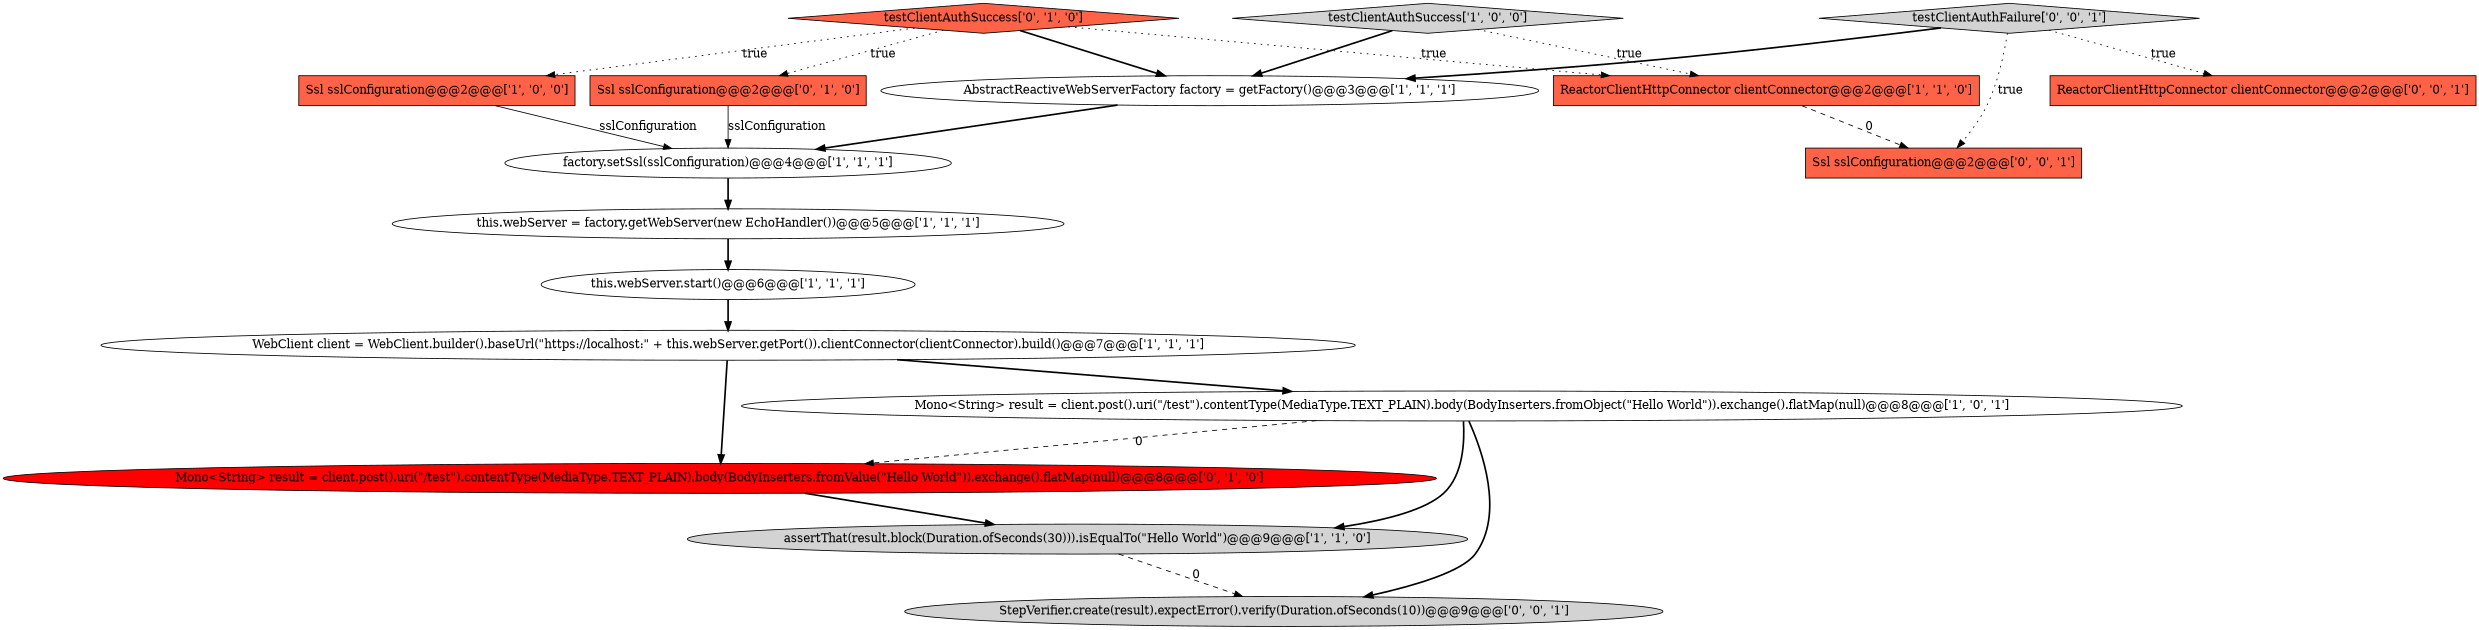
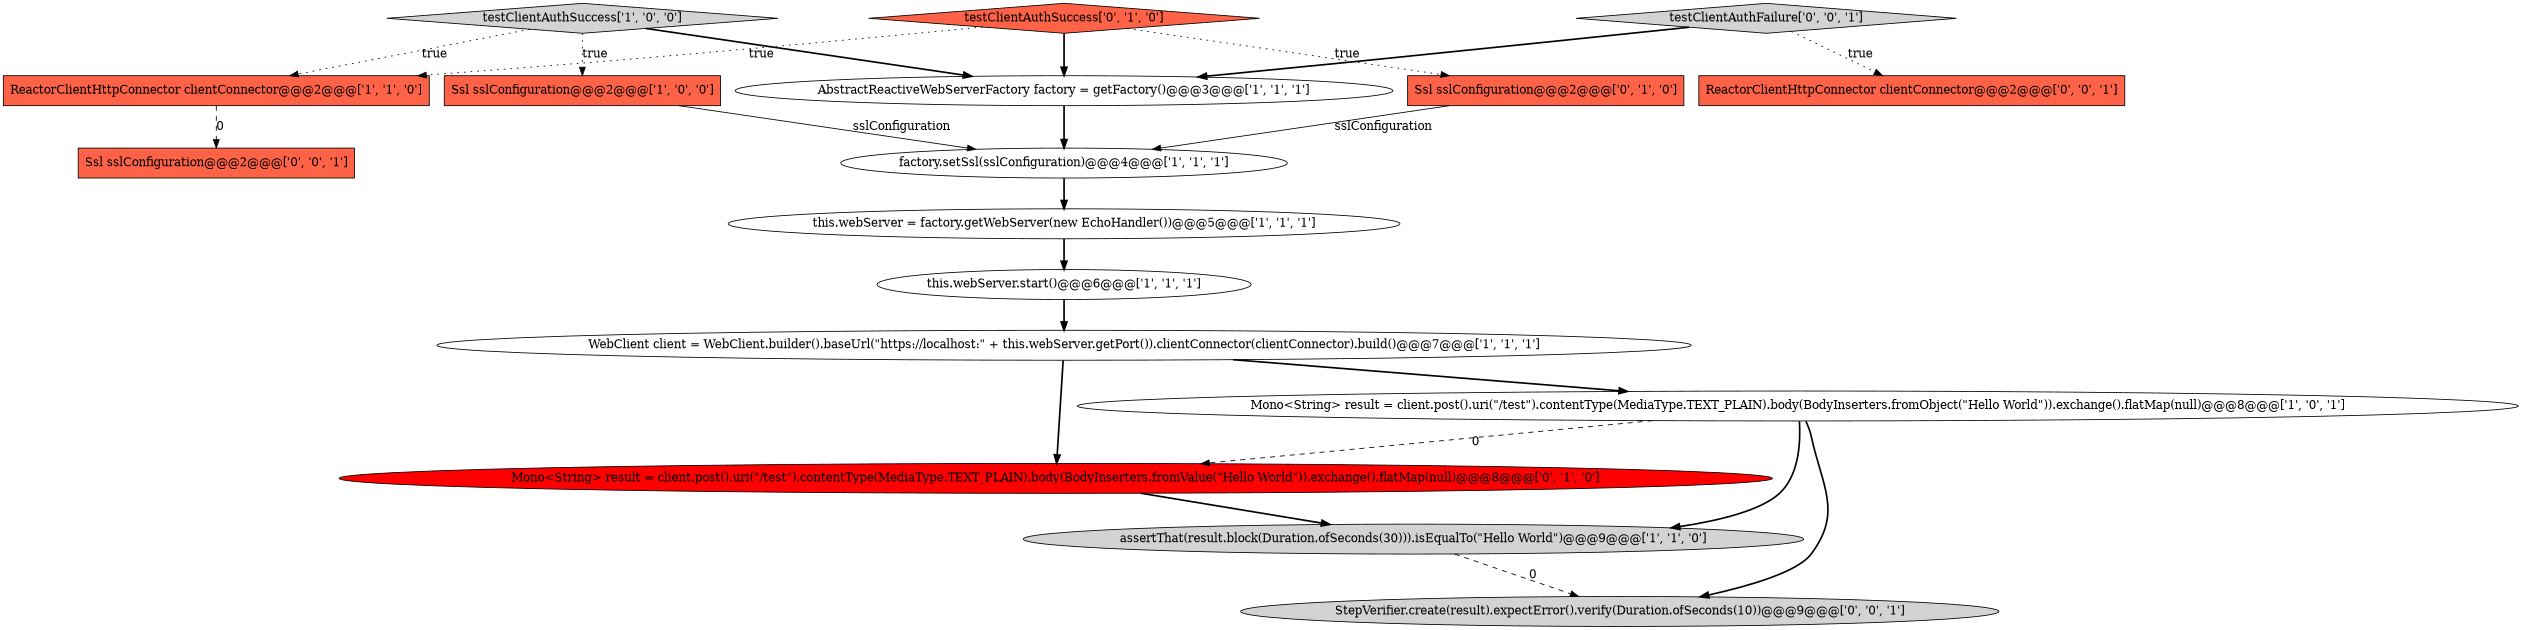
edge "testClientAuthSuccess['0', '1', '0']" -> "Ssl sslConfiguration@@@2@@@['1', '0', '0']": now "testClientAuthSuccess['1', '0', '0']" -> "Ssl sslConfiguration@@@2@@@['1', '0', '0']"
edge "testClientAuthFailure['0', '0', '1']" -> "Ssl sslConfiguration@@@2@@@['0', '0', '1']": removed, label "true"
